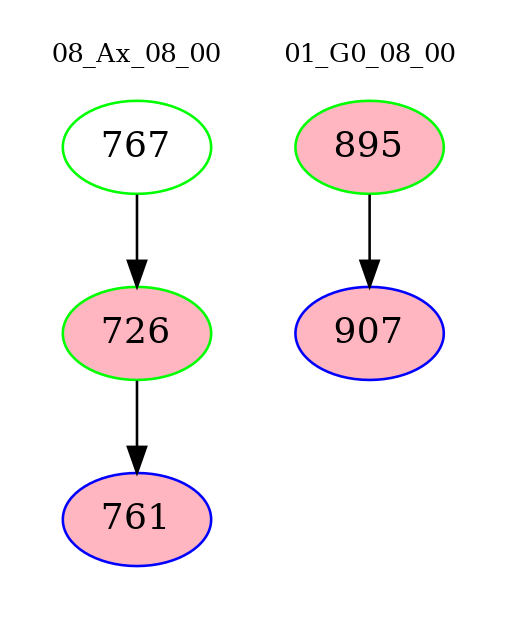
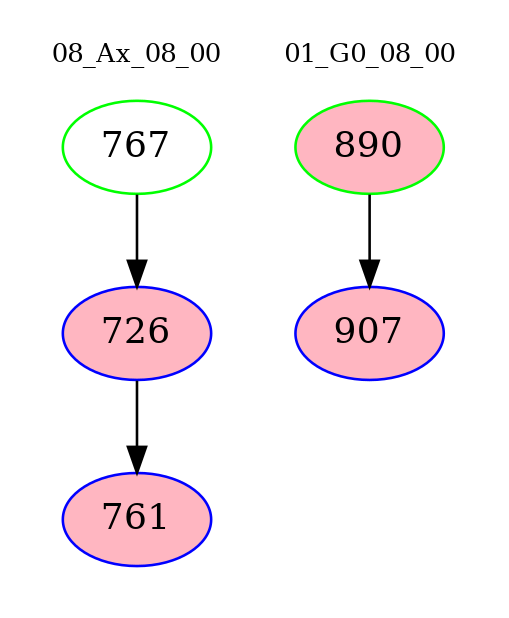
node "895": label "895" -> "890"
node "726": color green -> blue
